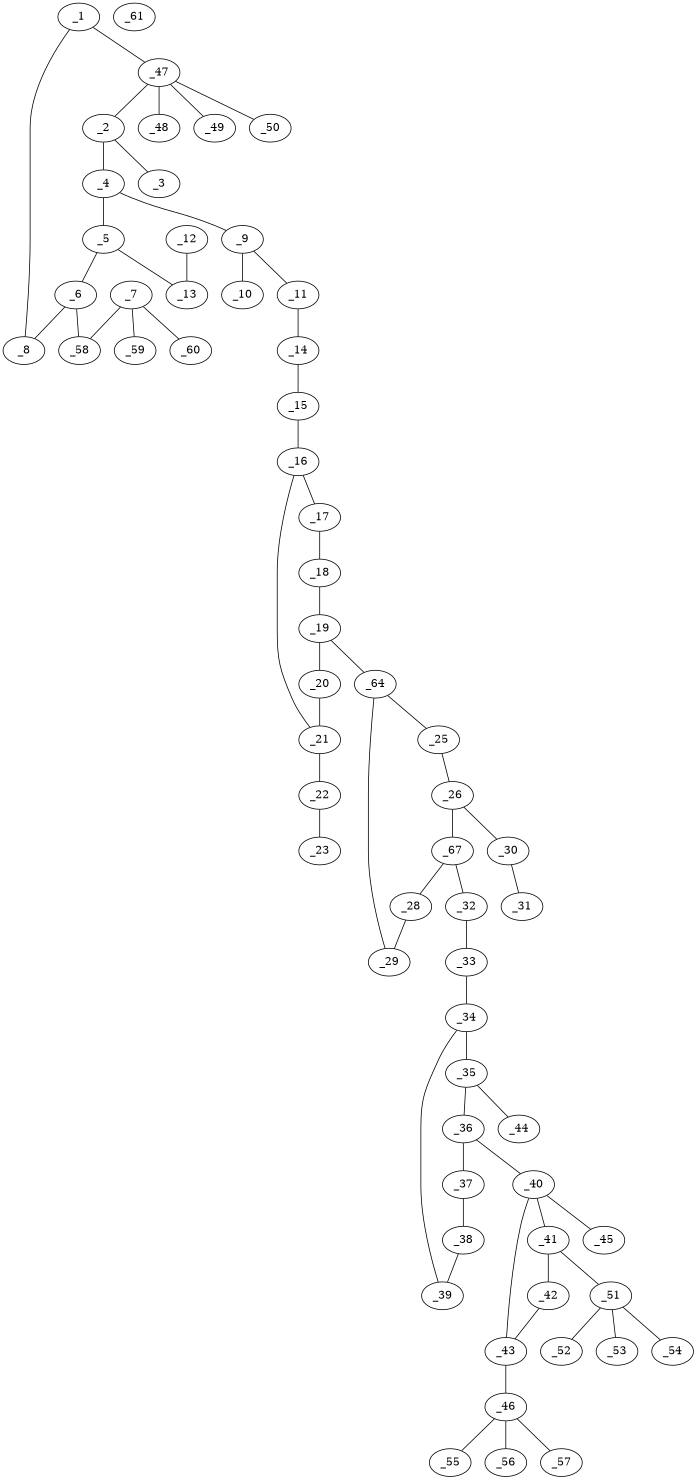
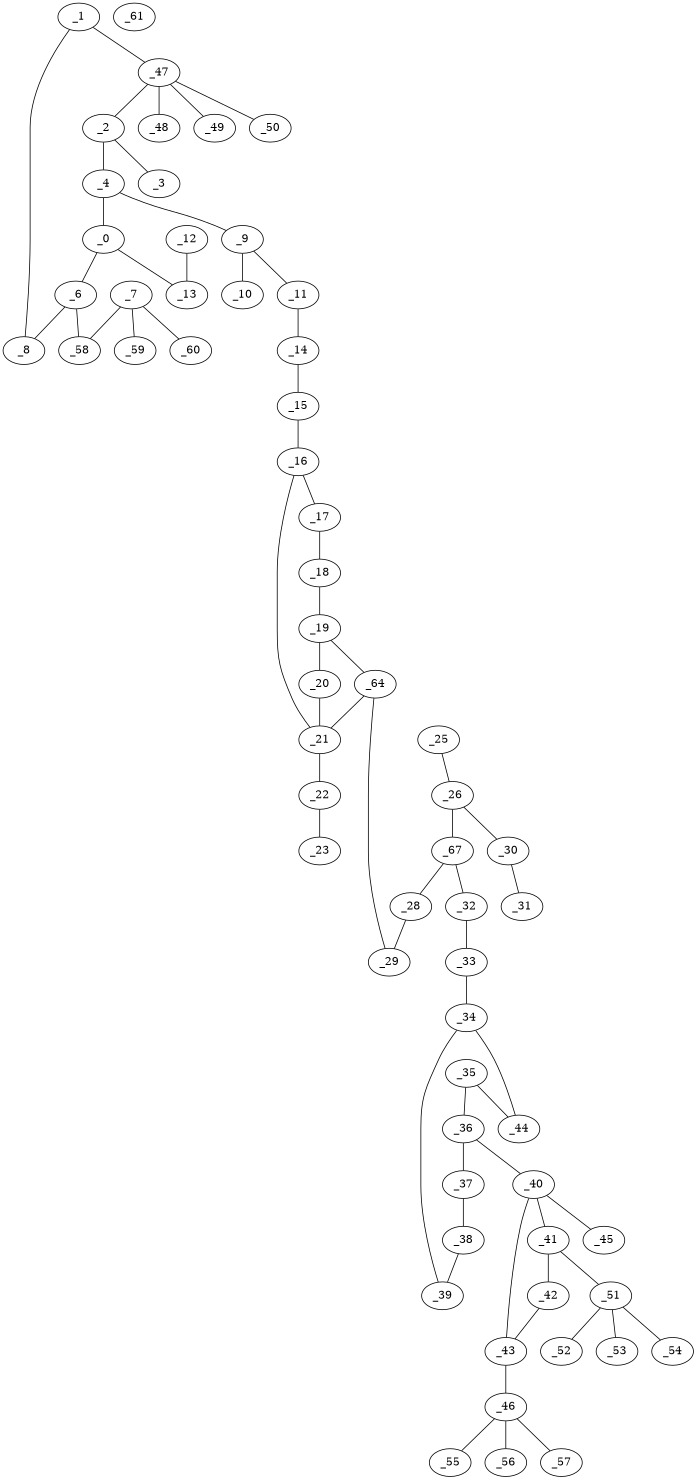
node "_5": label "_5" -> "_0"
edge "_64" -- "_25": now "_64" -- "_21"
edge "_34" -- "_35": now "_34" -- "_44"
